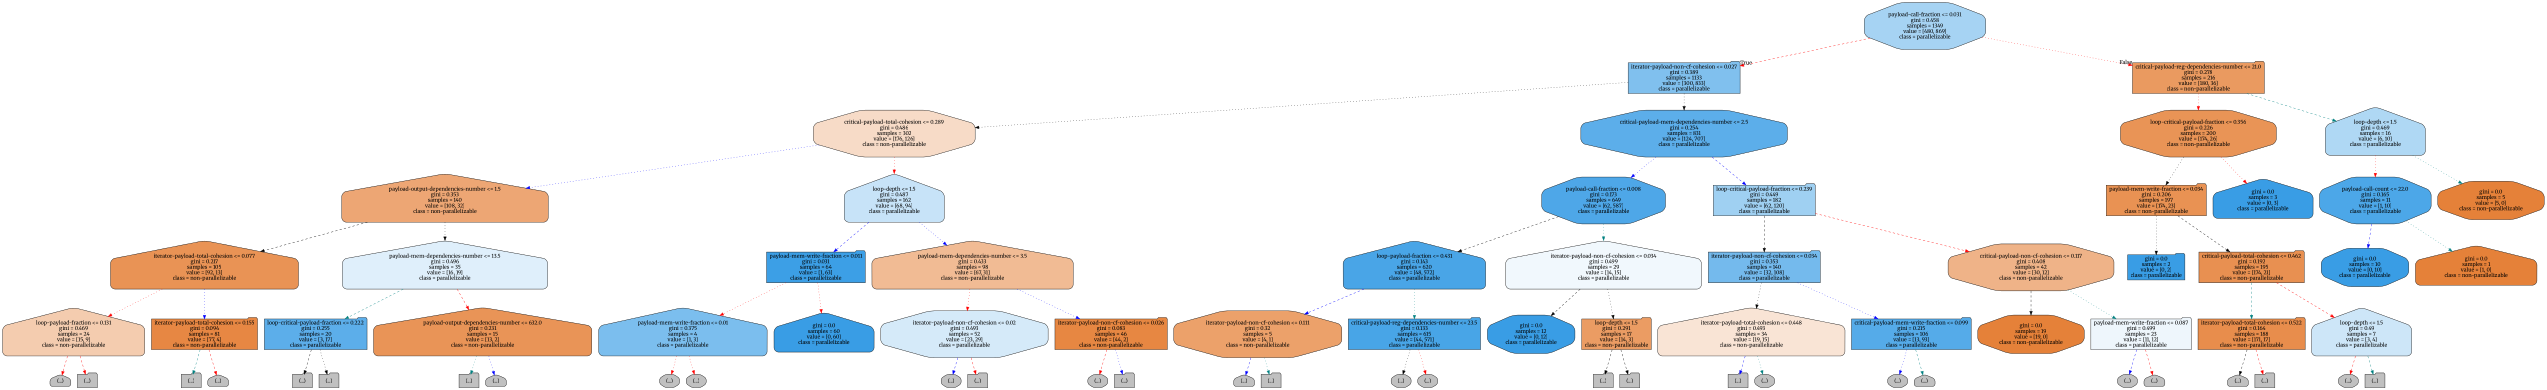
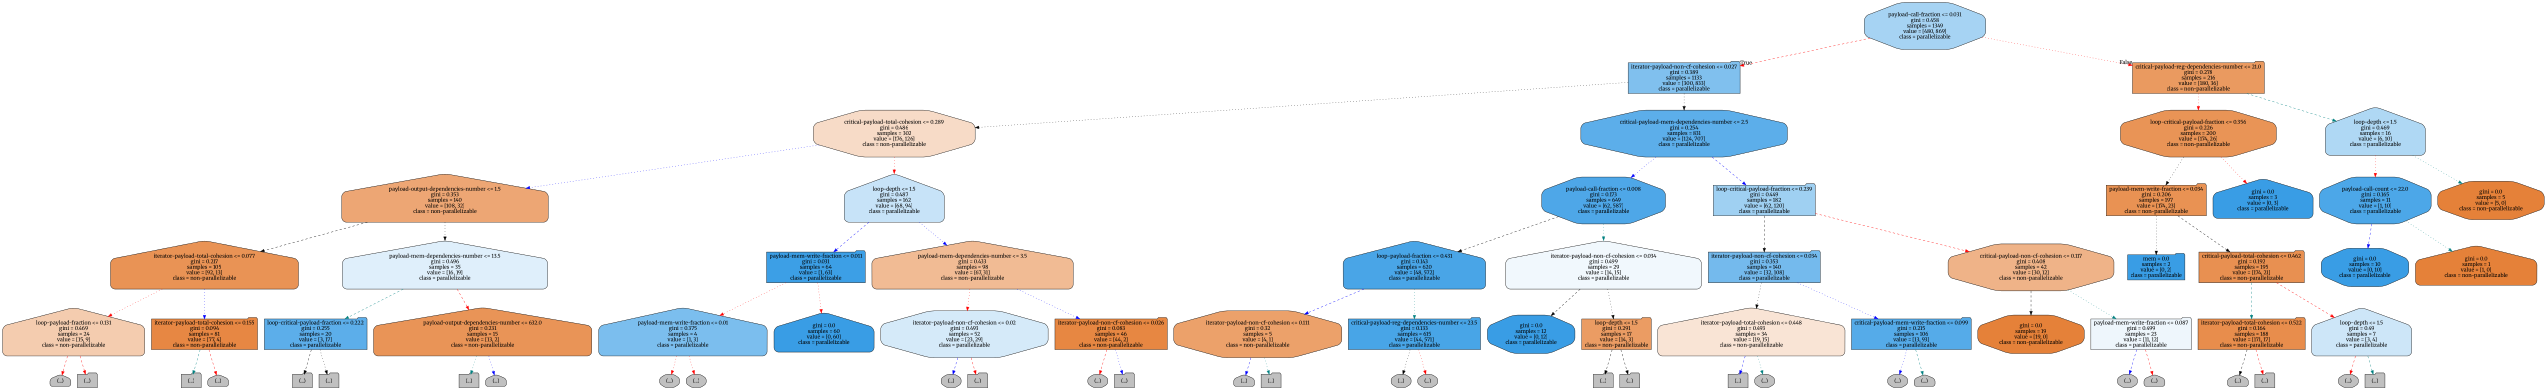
node "gini = 0.0 samples = 2 value = [0, 2] class = parallelizable": label "gini = 0.0 samples = 2 value = [0, 2] class = parallelizable" -> "mem = 0.0 samples = 2 value = [0, 2] class = parallelizable"
